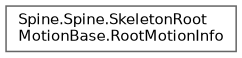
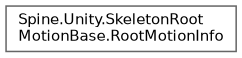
node "Spine.Spine.SkeletonRoot MotionBase.RootMotionInfo": label "Spine.Spine.SkeletonRoot MotionBase.RootMotionInfo" -> "Spine.Unity.SkeletonRoot MotionBase.RootMotionInfo"
